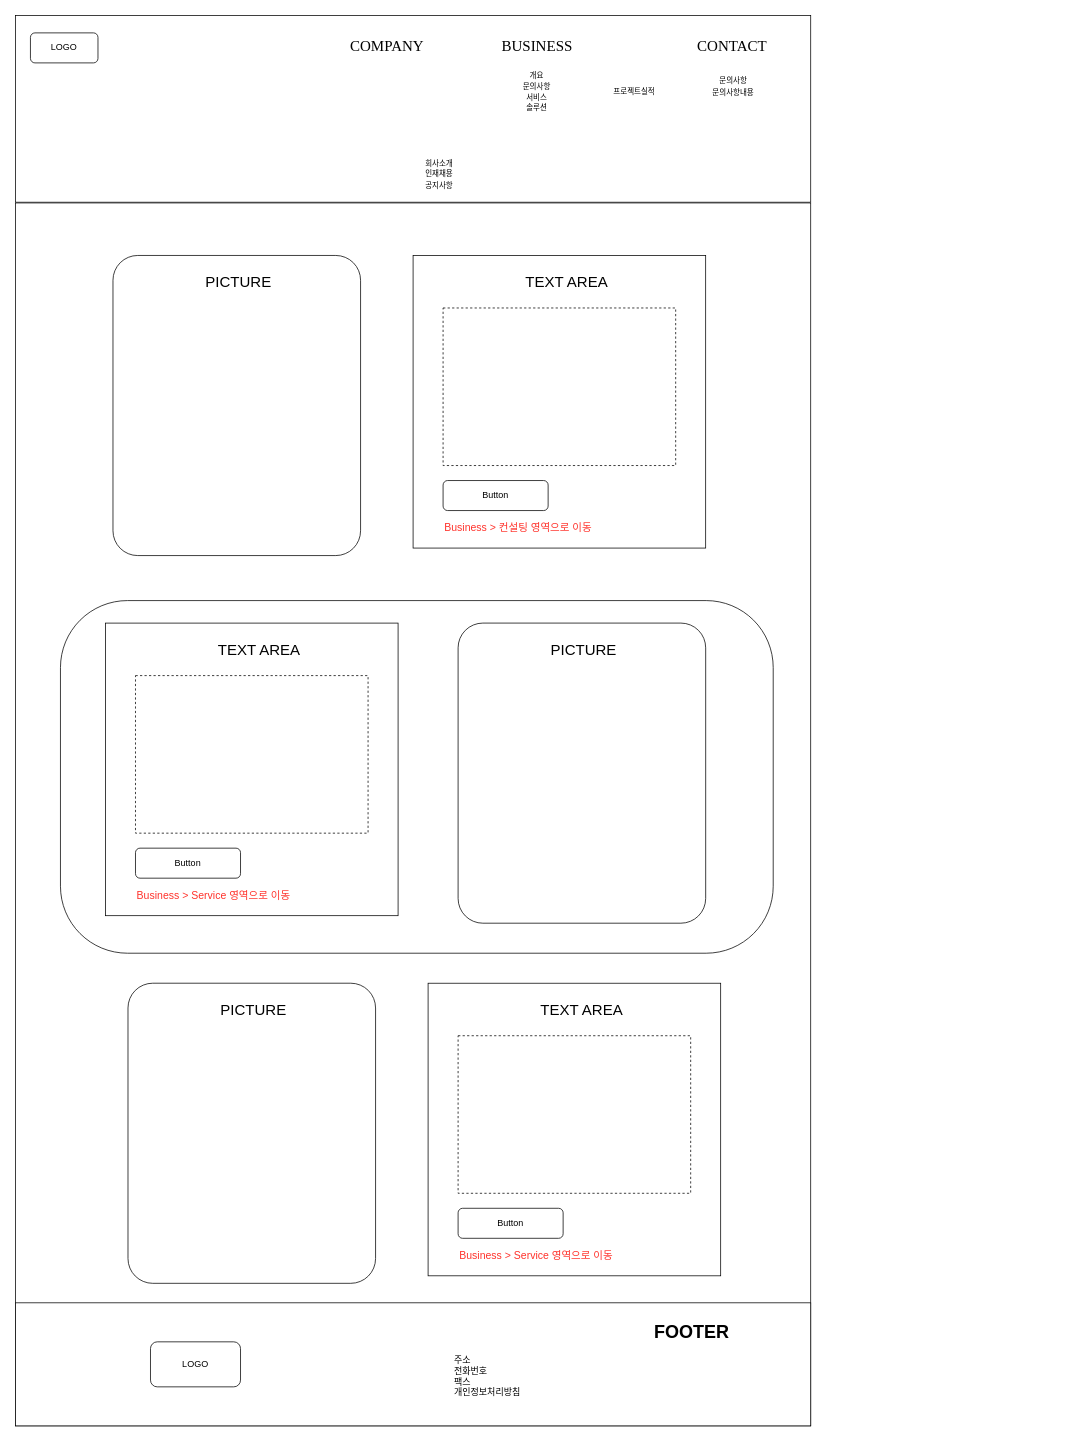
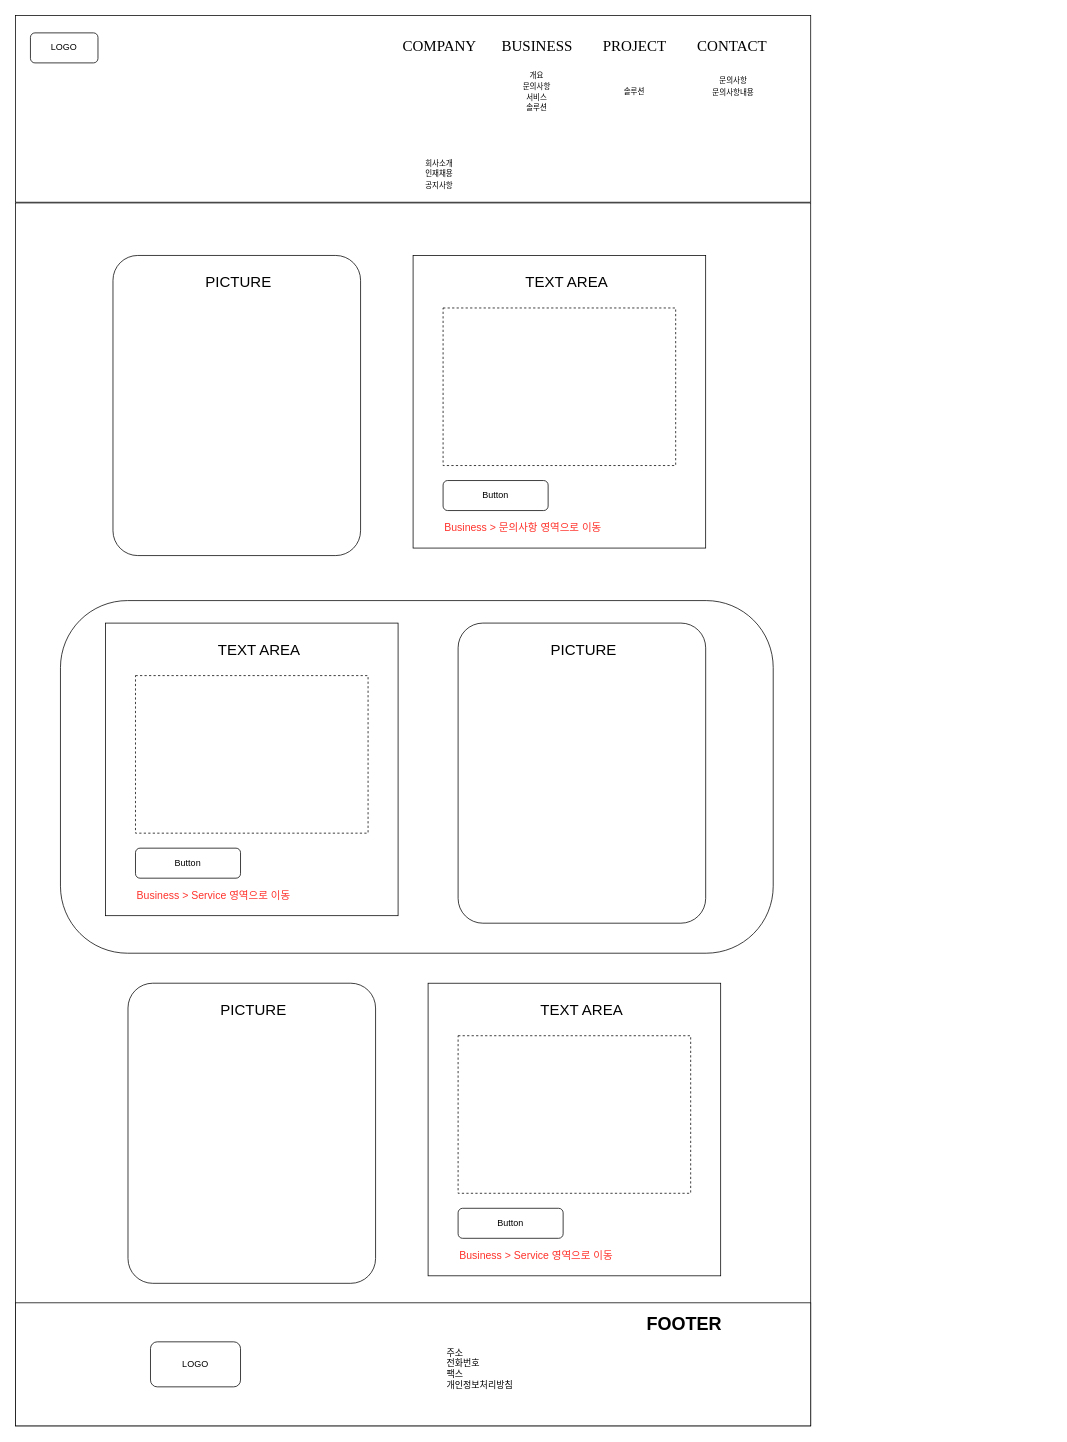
node "COMPANY": moved (387, 47) -> (439, 47)
node "PROJECT": added
node "프로젝트실적": label "프로젝트실적" -> "솔루션"
node "Business > 컨설팅 영역으로 이동": label "Business > 컨설팅 영역으로 이동" -> "Business > 문의사항 영역으로 이동"
node "FOOTER 주소 전화번호 팩스 개인정보처리방침": moved (596, 1362) -> (588, 1354)
